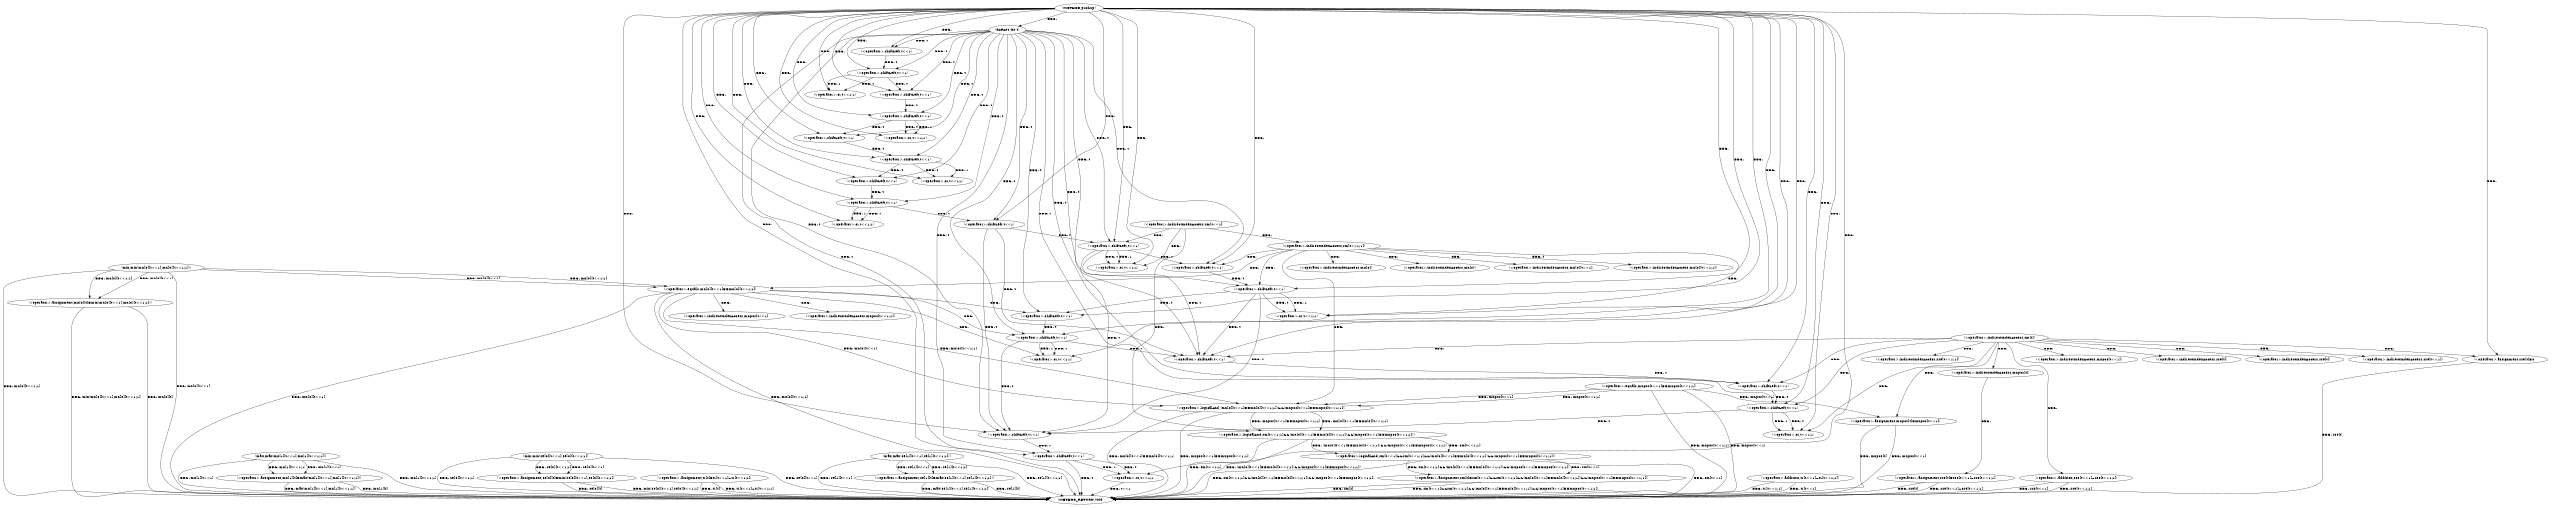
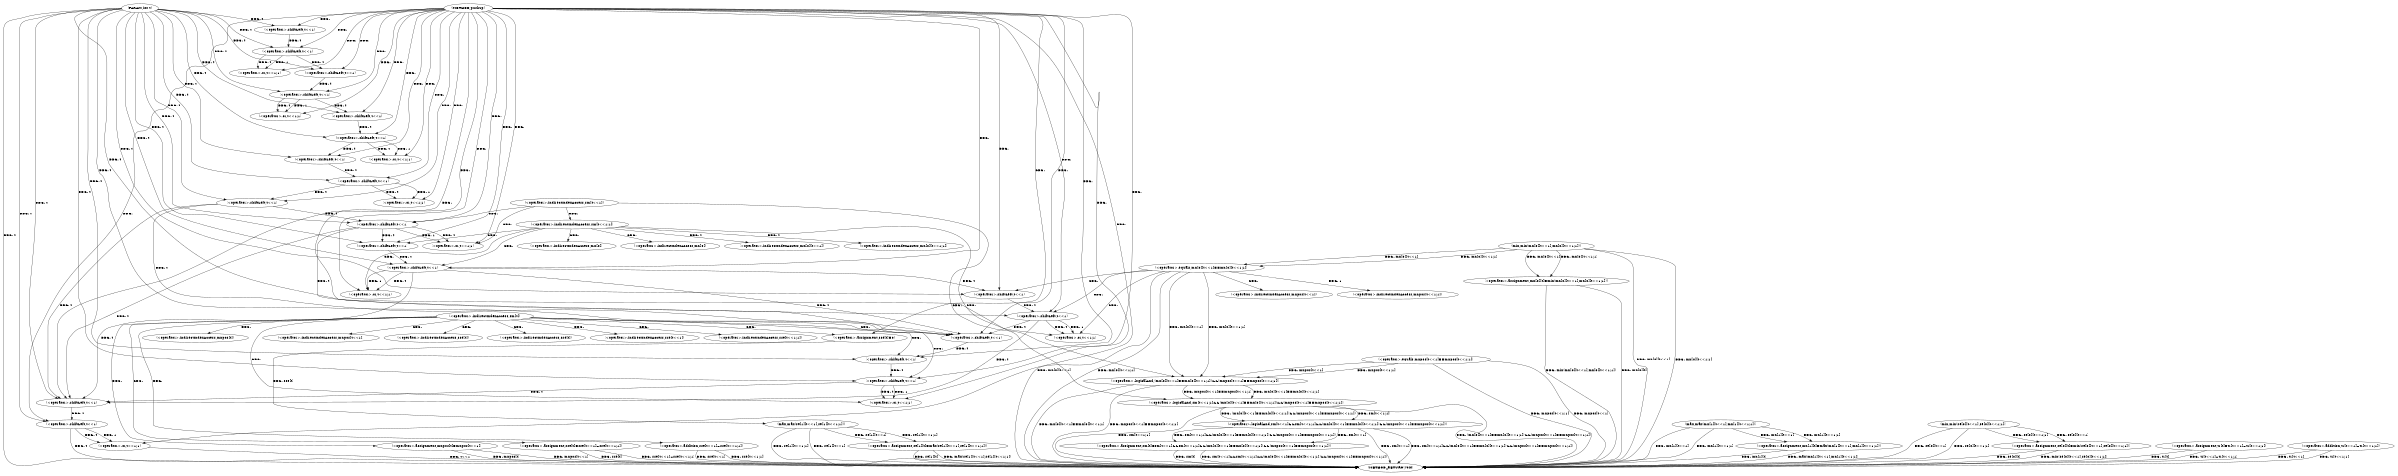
edge "(METHOD,pushup)" -> "(PARAM,int t)": removed, label "DDG:"
edge "(METHOD,pushup)" -> "(<operator>.assignment,sse[t]=0)": label "DDG: " -> "CDG: "
edge "(<operator>.indirectIndexAccess,sm[t<<1])" -> "(<operator>.indirectIndexAccess,sm[t<<1|1])": label "DDG: " -> "CDG: "
edge "(PARAM,int t)" -> "(METHOD_RETURN,void)": label "CDG: t" -> "DDG: t"
edge "(<operator>.indirectIndexAccess,sm[t<<1|1])" -> "(<operator>.indirectIndexAccess,mn[0][t<<1])": label "CDG: " -> "DDG: t"
edge "(<operator>.indirectIndexAccess,sm[t<<1|1])" -> "(<operator>.equals,mn[0][t<<1]==mn[0][t<<1|1])": removed, label "CDG:"
edge "(<operator>.equals,mn[0][t<<1]==mn[0][t<<1|1])" -> "(<operator>.indirectIndexAccess,mnpos[t<<1|1])": label "CDG: " -> "DDG: 1"
edge "(<operator>.indirectIndexAccess,sm[t])" -> "(<operator>.indirectIndexAccess,sse[t<<1|1])": label "DDG: " -> "CDG: "
edge "(<operator>.indirectIndexAccess,sm[t])" -> "(<operator>.indirectIndexAccess,mnpos[t])": label "CDG: " -> "DDG: "
edge "(<operator>.indirectIndexAccess,sm[t])" -> "(<operator>.indirectIndexAccess,sse[t<<1])": label "CDG: " -> "DDG: "
edge "(<operator>.indirectIndexAccess,sm[t])" -> "(<operator>.assignment,sse[t]=0)": label "DDG: " -> "CDG: "
edge "(<operator>.equals,mnpos[t<<1]==mnpos[t<<1|1])" -> "(<operator>.assignment,mnpos[t]=mnpos[t<<1])": removed, label "DDG: mnpos[t<<1]"
edge "(<operator>.indirectIndexAccess,sm[t])" -> "(<operator>.addition,sse[t<<1]+sse[t<<1|1])": label "CDG: " -> "DDG: "
edge "(<operator>.indirectIndexAccess,mnpos[t])" -> "(<operator>.assignment,sse[t]=sse[t<<1]+sse[t<<1|1])": now "(<operator>.indirectIndexAccess,sm[t])" -> "(<operator>.assignment,sse[t]=sse[t<<1]+sse[t<<1|1])"
edge "(<operator>.assignment,sse[t]=0)" -> "(METHOD_RETURN,void)": now "(<operator>.assignment,sse[t]=0)" -> "(max,max(se[1][t<<1],se[1][t<<1|1]))"
